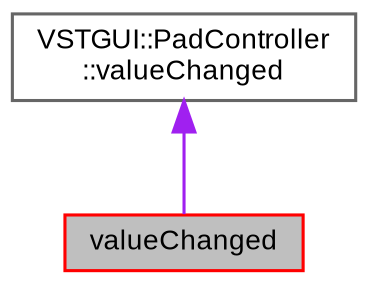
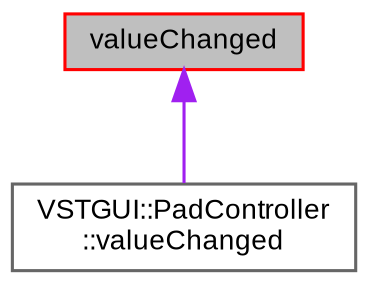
edge "valueChanged" -> "VSTGUI::PadController ::valueChanged": reversed
